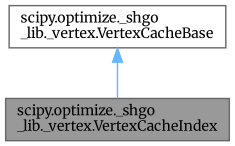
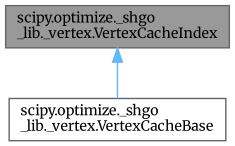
edge "scipy.optimize._shgo _lib._vertex.VertexCacheIndex" -> "scipy.optimize._shgo _lib._vertex.VertexCacheBase": reversed
